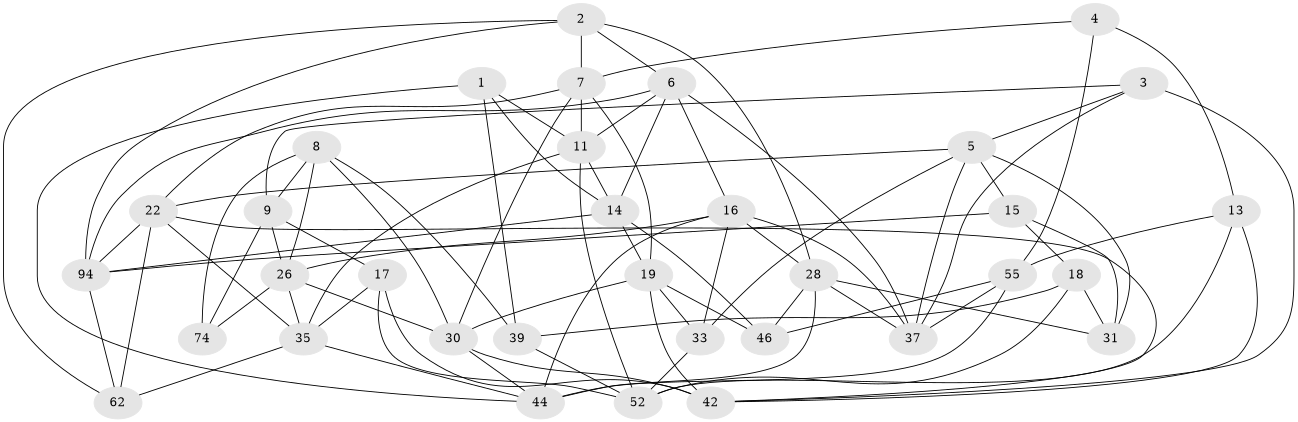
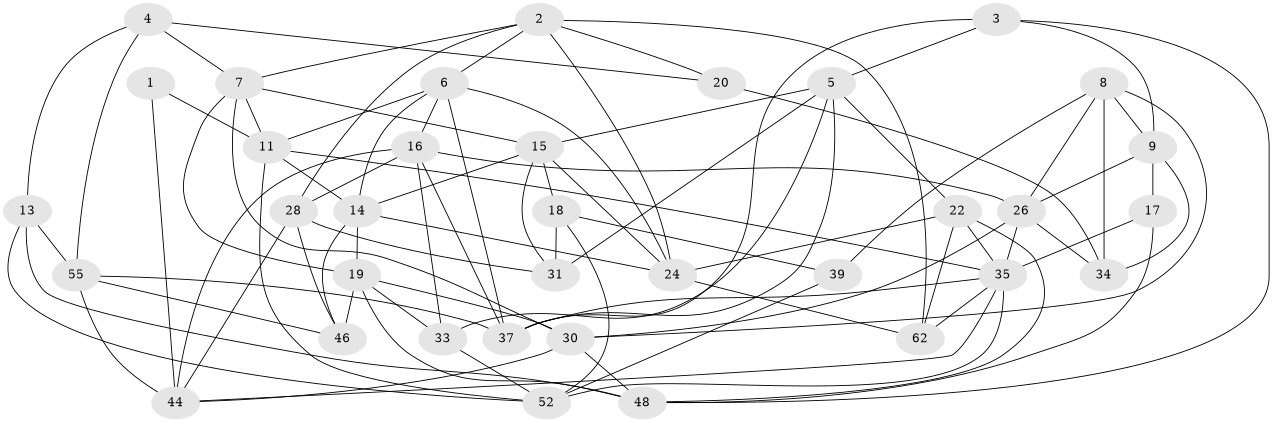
node "20": added
edge "7" -- "22": now "7" -- "15"
edge "1" -- "14": now "15" -- "14"
edge "1" -- "39": removed
node "94": label "94" -> "24"
edge "28" -- "37": now "35" -- "37"
node "74": label "74" -> "34"
edge "17" -- "52": now "35" -- "52"
node "42": label "42" -> "48"
